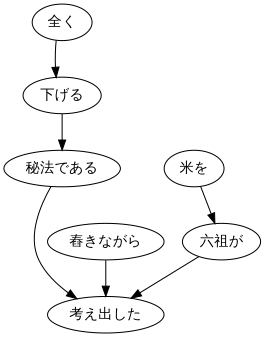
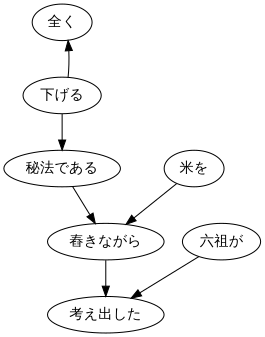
edge "全く" -> "下げる": reversed
edge "米を" -> "六祖が": now "米を" -> "舂きながら"
edge "秘法である" -> "考え出した": now "秘法である" -> "舂きながら"
